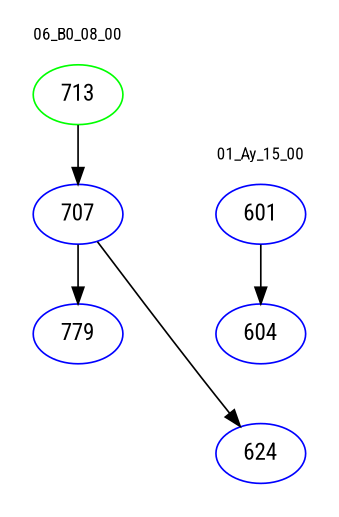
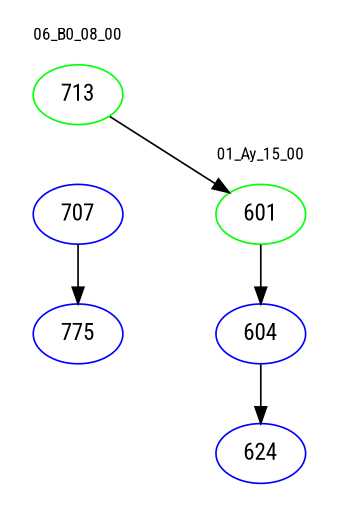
edge "713" -> "707": now "713" -> "601"
node "601": color blue -> green
edge "707" -> "624": now "604" -> "624"
node "779": label "779" -> "775"
